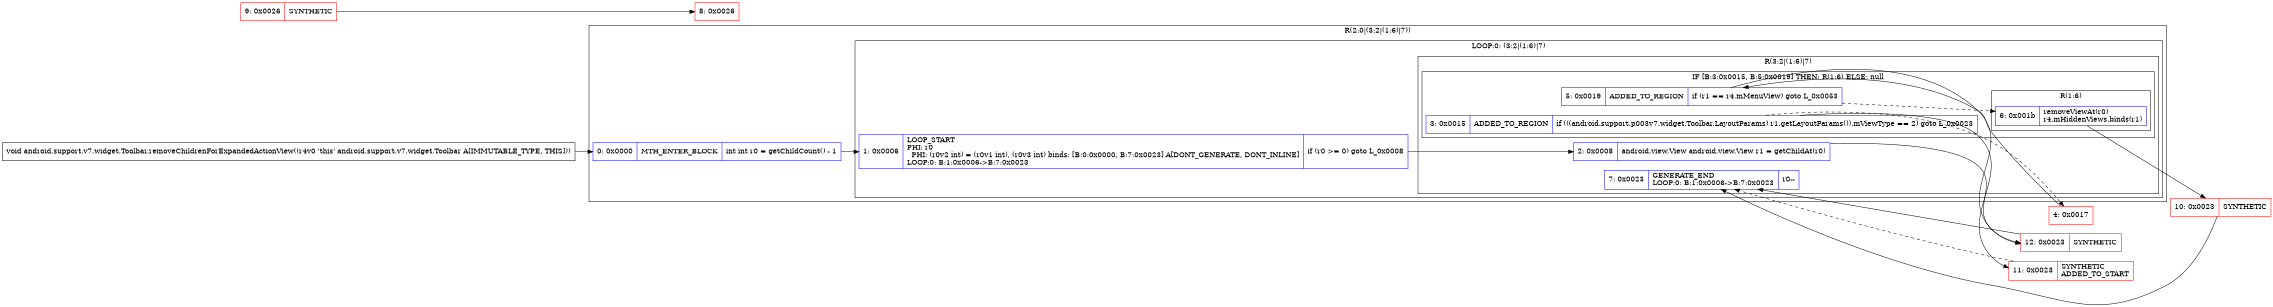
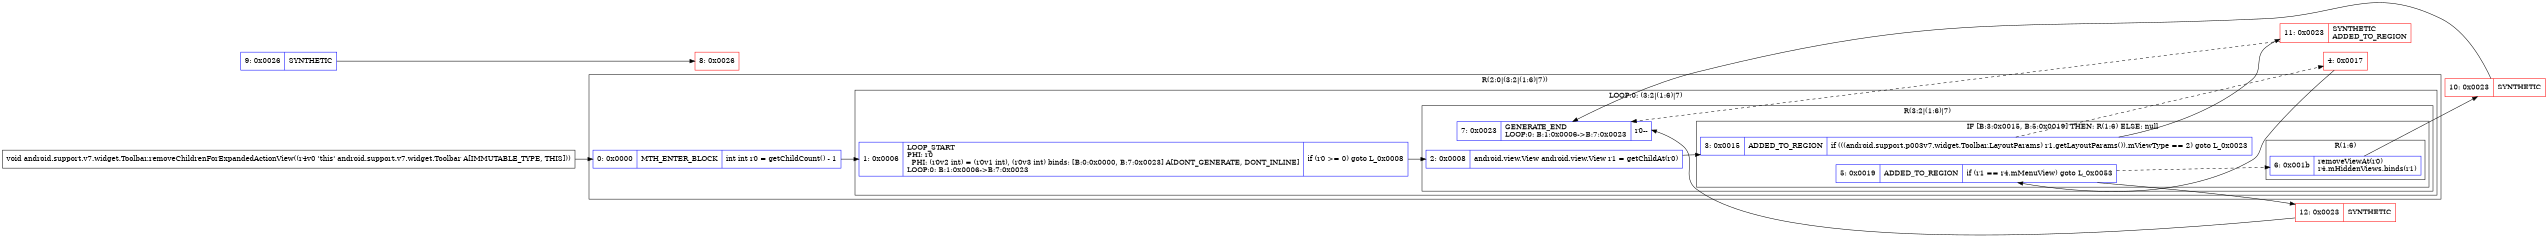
node "9: 0x0026": color red -> blue
edge "2: 0x0008" -> "12: 0x0023": now "2: 0x0008" -> "3: 0x0015"
node "11: 0x0023": text "ADDED_TO_START" -> "ADDED_TO_REGION"
